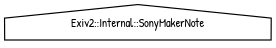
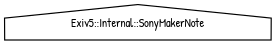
node "Exiv2::Internal::SonyMakerNote": label "Exiv2::Internal::SonyMakerNote" -> "Exiv5::Internal::SonyMakerNote"
